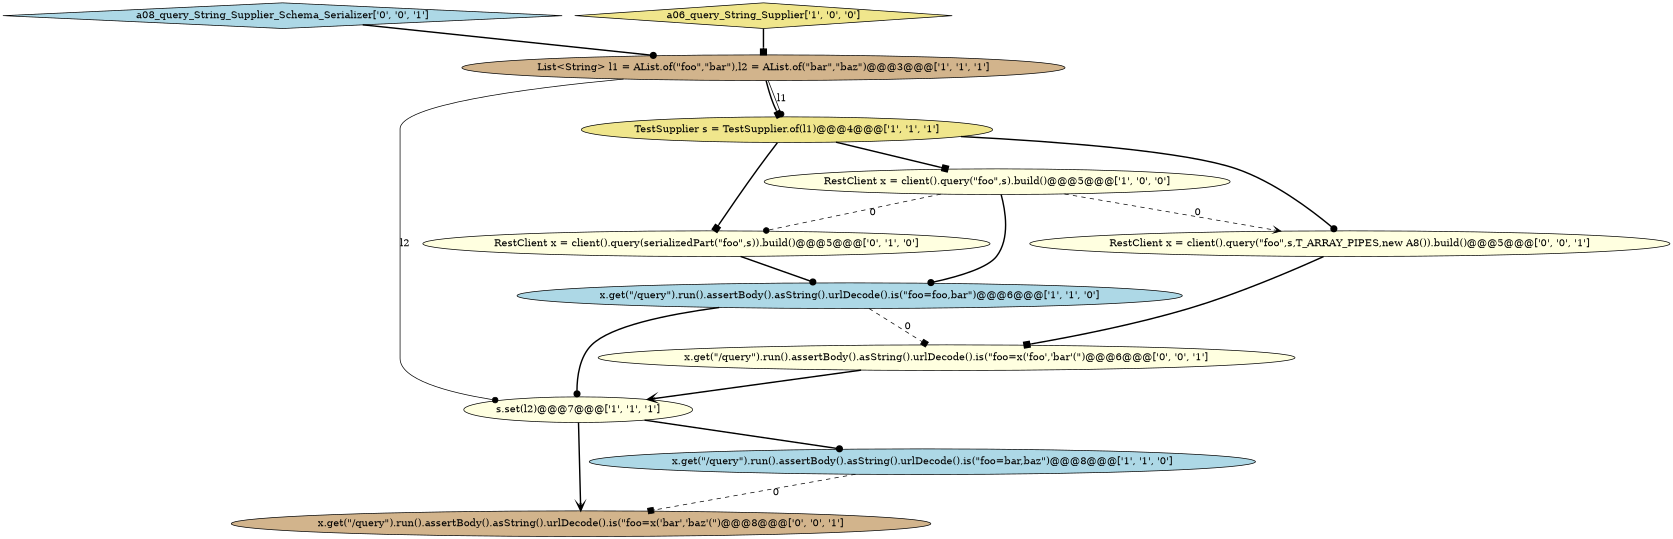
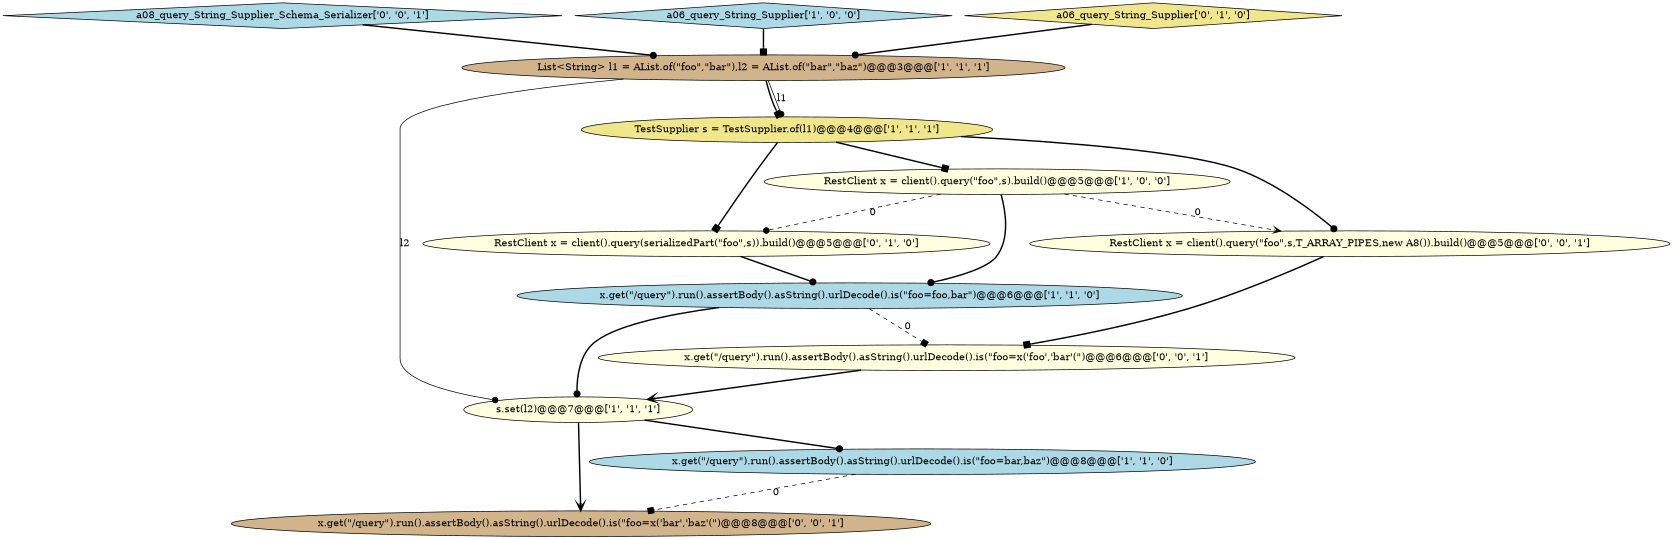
node "a06_query_String_Supplier['1', '0', '0']": fillcolor khaki -> lightblue
node "a06_query_String_Supplier['0', '1', '0']": added
